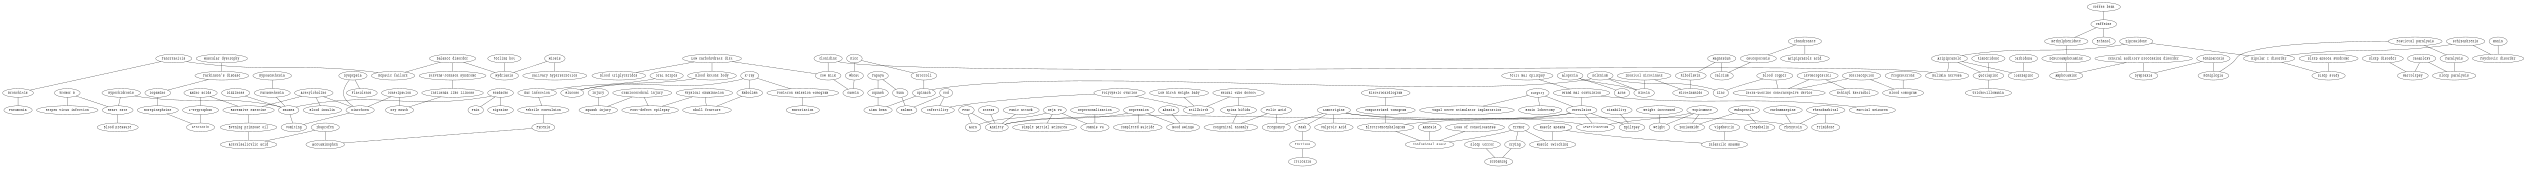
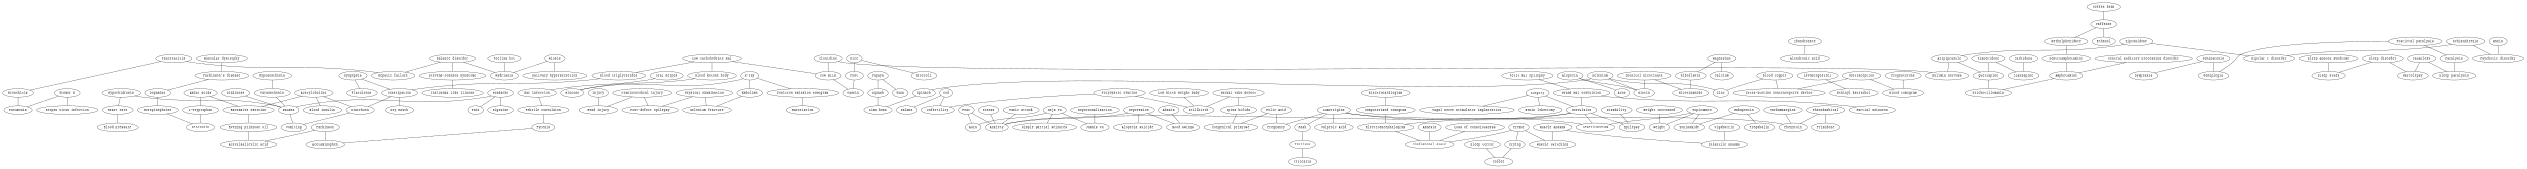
node "Low carbohydrate diet": label "Low carbohydrate diet" -> "Low carbohydrate mal"
node "Osteoporosis": removed
node "Aripiprazole acid": label "Aripiprazole acid" -> "Alendronic acid"
edge "Aripiprazole" -- "Olanzapine": now "Risperidone" -- "Olanzapine"
edge "Central auditory processing disorder" -- "Dyspraxia": removed
edge "Bipolar I disorder" -- "Sleep study": now "Sleep disorder" -- "Sleep study"
node "Wheat": label "Wheat" -> "Post"
edge "Blood triglycerides" -- "Constipation": added
edge "Broccoli" -- "Spinach": removed
edge "Levonorgestrel" -- "Intra-uterine contraceptive device": removed
edge "Amphetamine" -- "Trichotillomania": added
edge "Dyspepsia" -- "Diarrhoea": now "Dyspepsia" -- "Constipation"
edge "Tremor B" -- "Heart rate": now "Tremor B" -- "Pneumonia"
edge "Tuna" -- "Salmon": removed
edge "Influenza like illness" -- "Dry mouth": removed
node "Squash injury": label "Squash injury" -> "Head injury"
node "Skull fracture": label "Skull fracture" -> "Selenium fracture"
node "Ibuprofen": label "Ibuprofen" -> "Parkinson"
node "Completed suicide": label "Completed suicide" -> "Alopecia suicide"
node "Congenital anomaly": label "Congenital anomaly" -> "Congenital primrose"
node "Screaming": label "Screaming" -> "Coffee"
